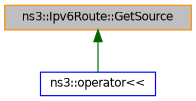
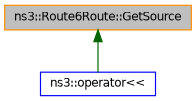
node "ns3::Ipv6Route::GetSource": label "ns3::Ipv6Route::GetSource" -> "ns3::Route6Route::GetSource"
